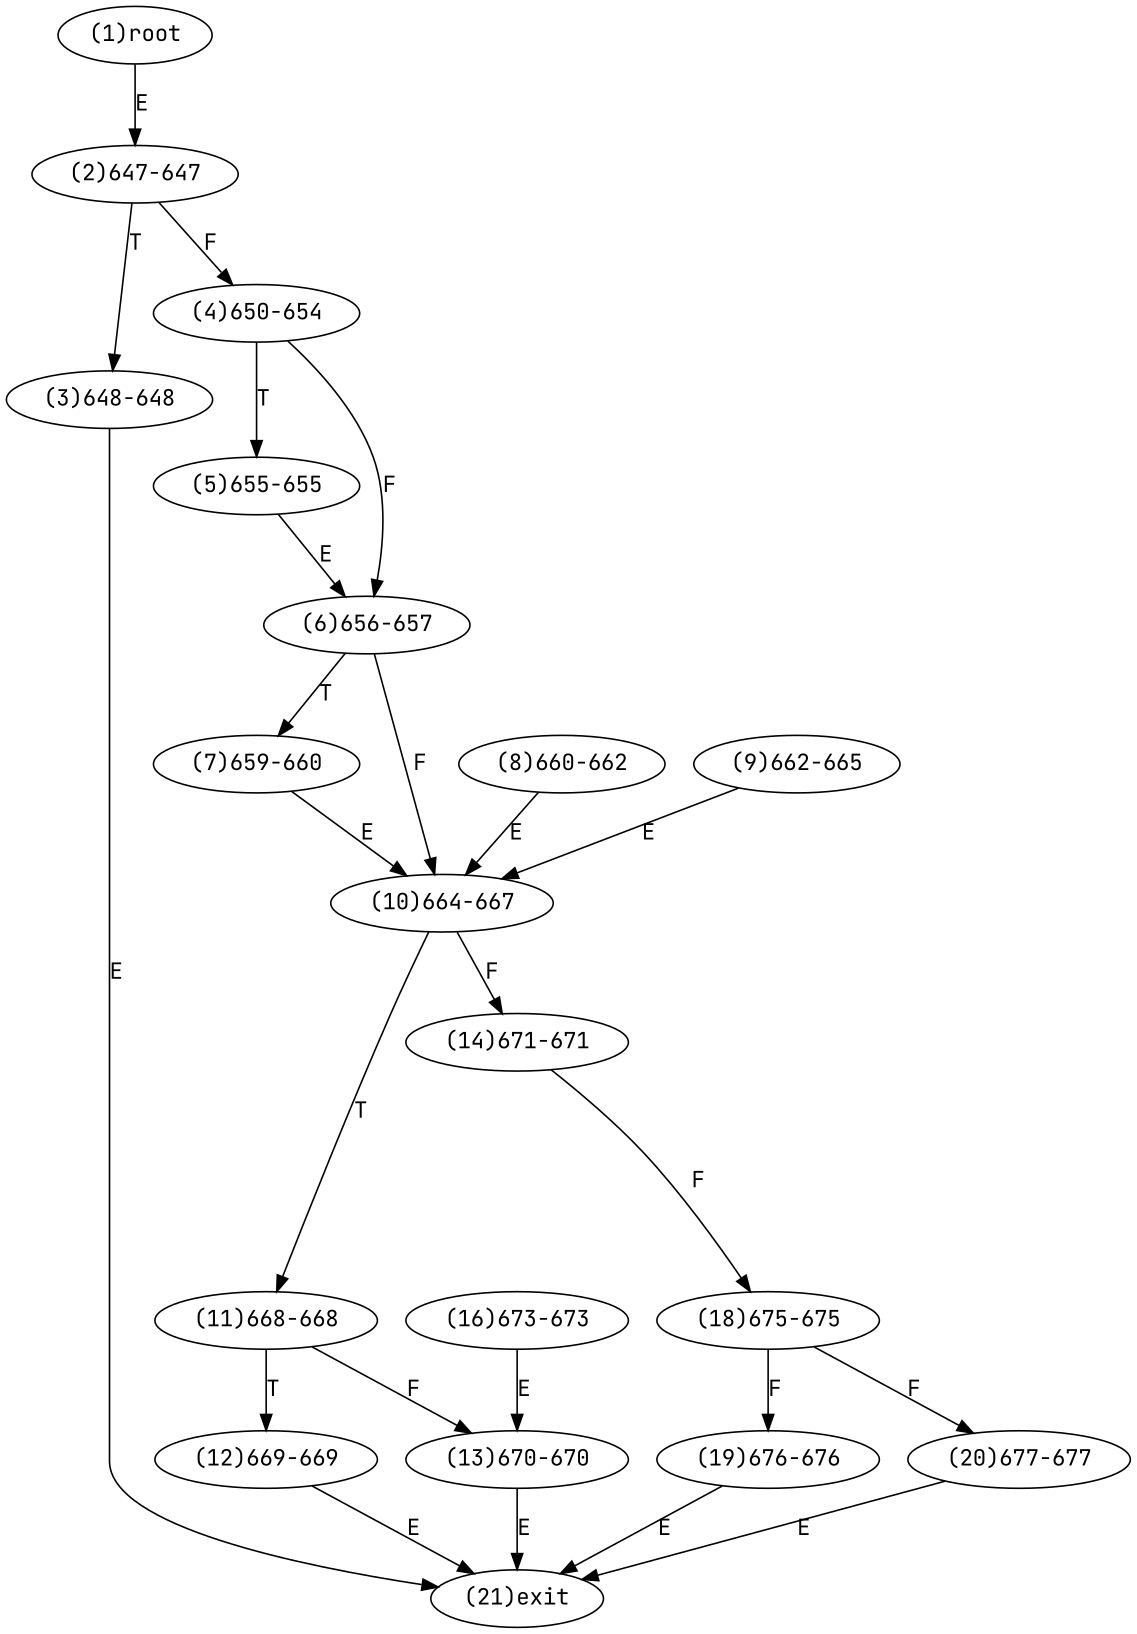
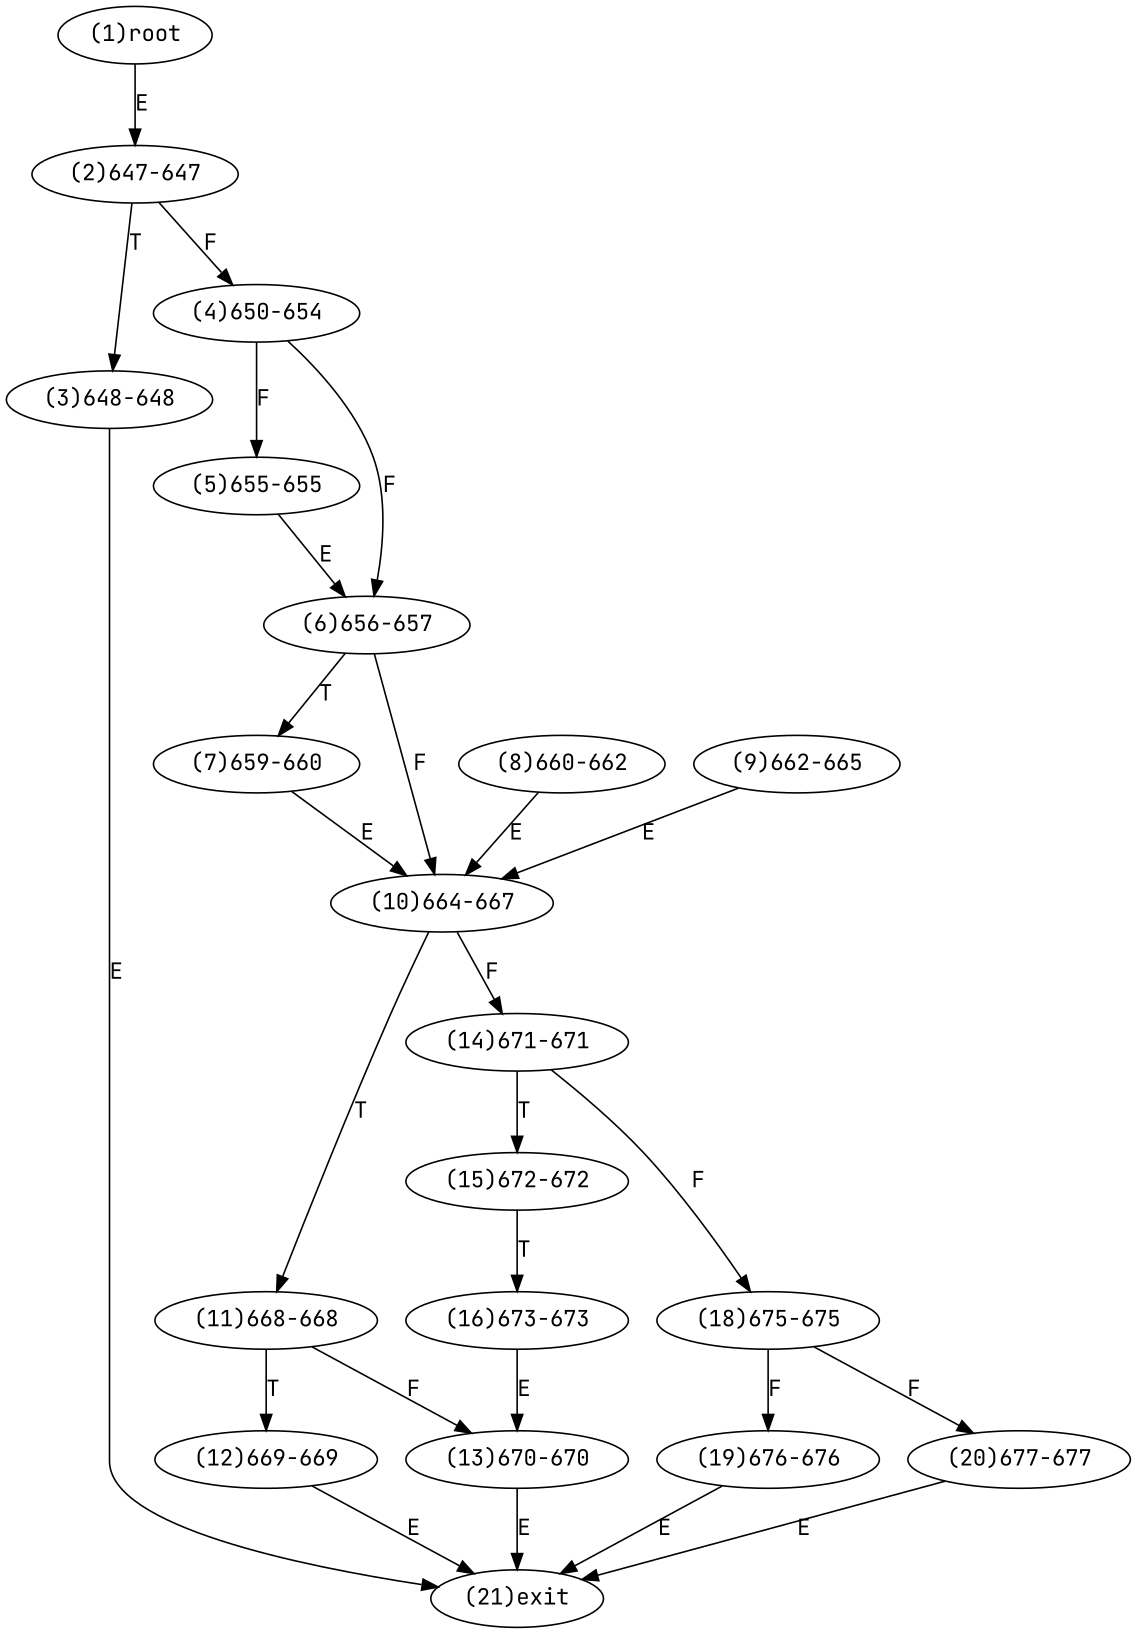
edge "(4)650-654" -> "(5)655-655": label "T" -> "F"
node "(15)672-672": added
